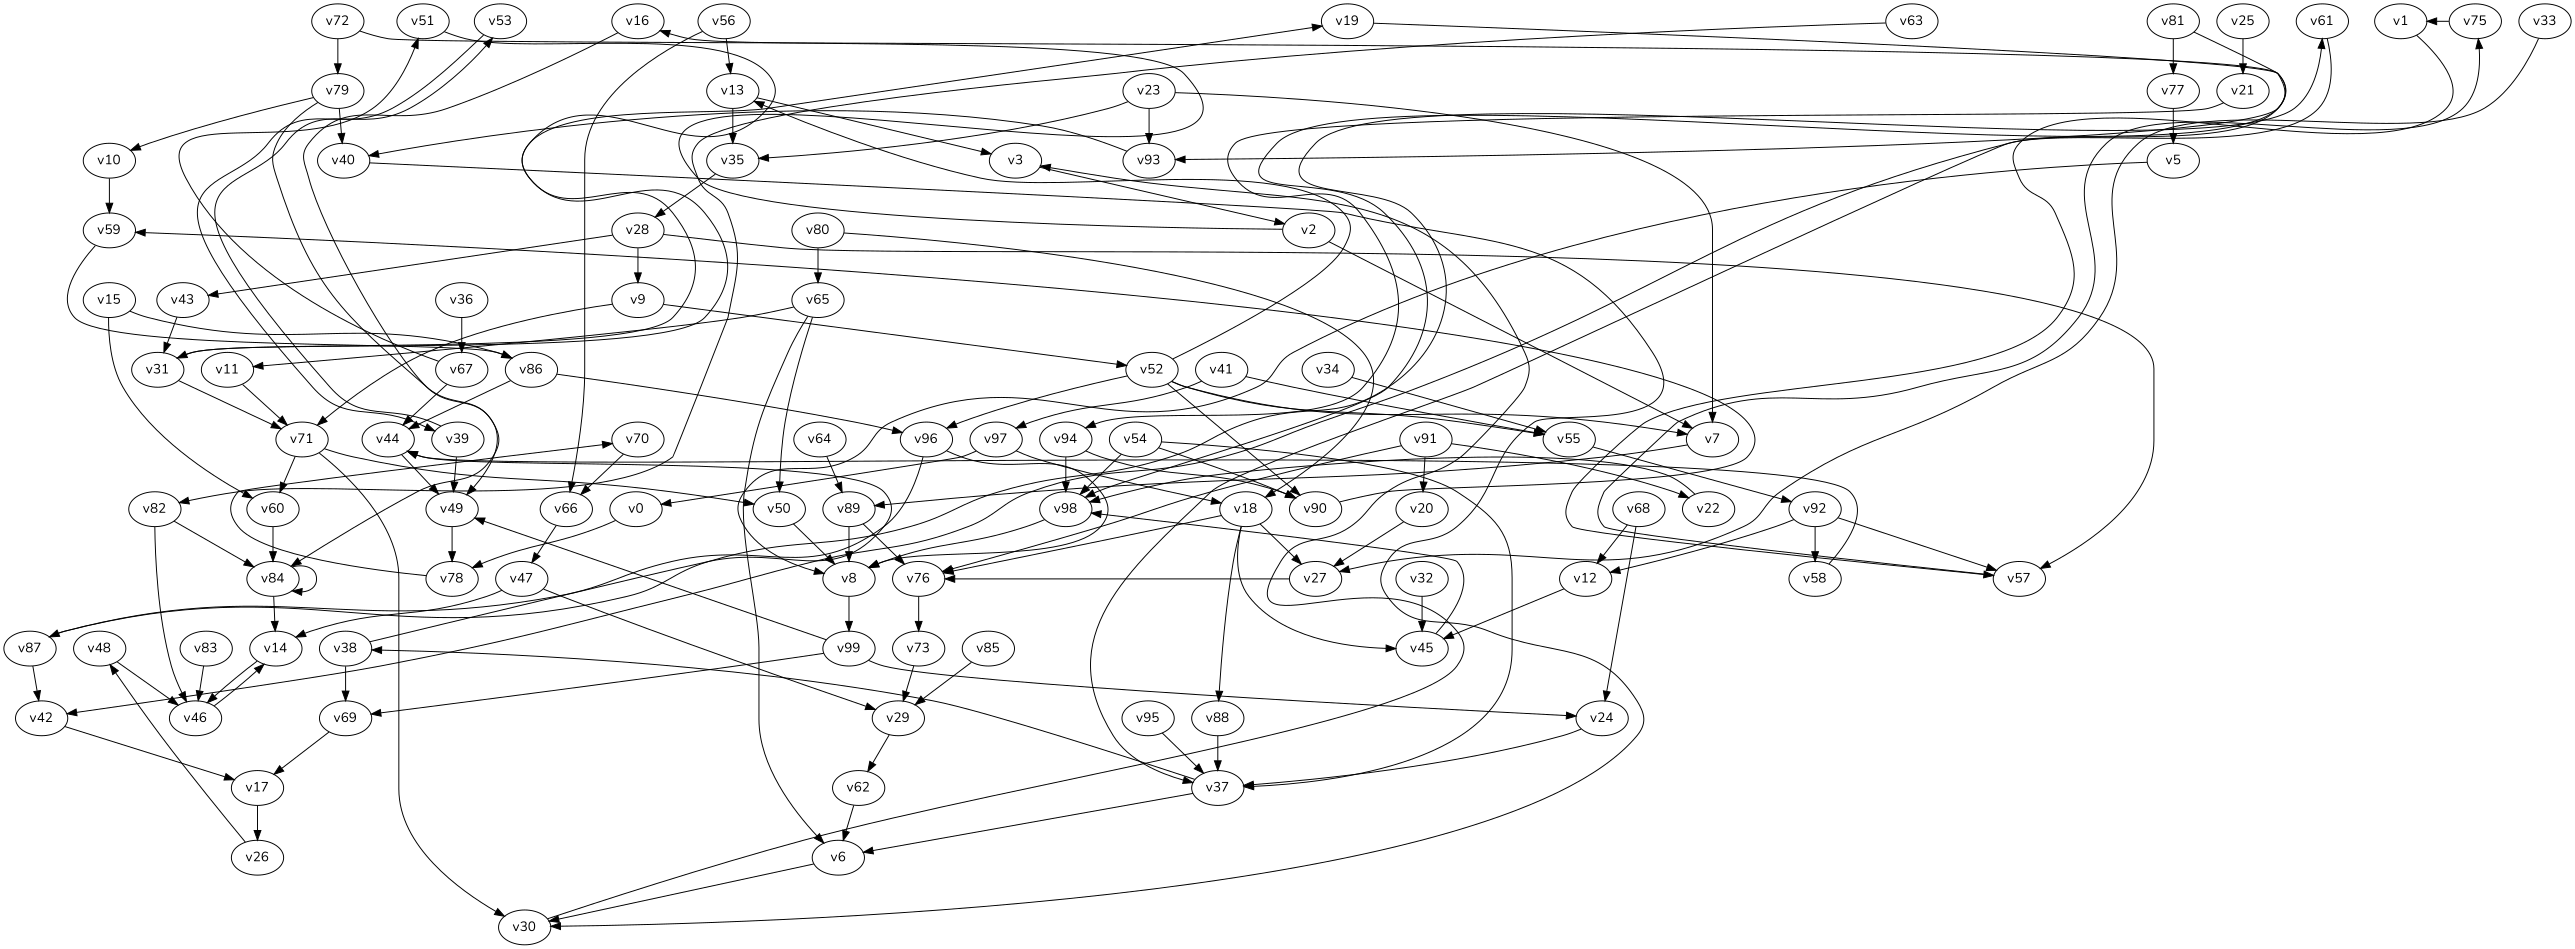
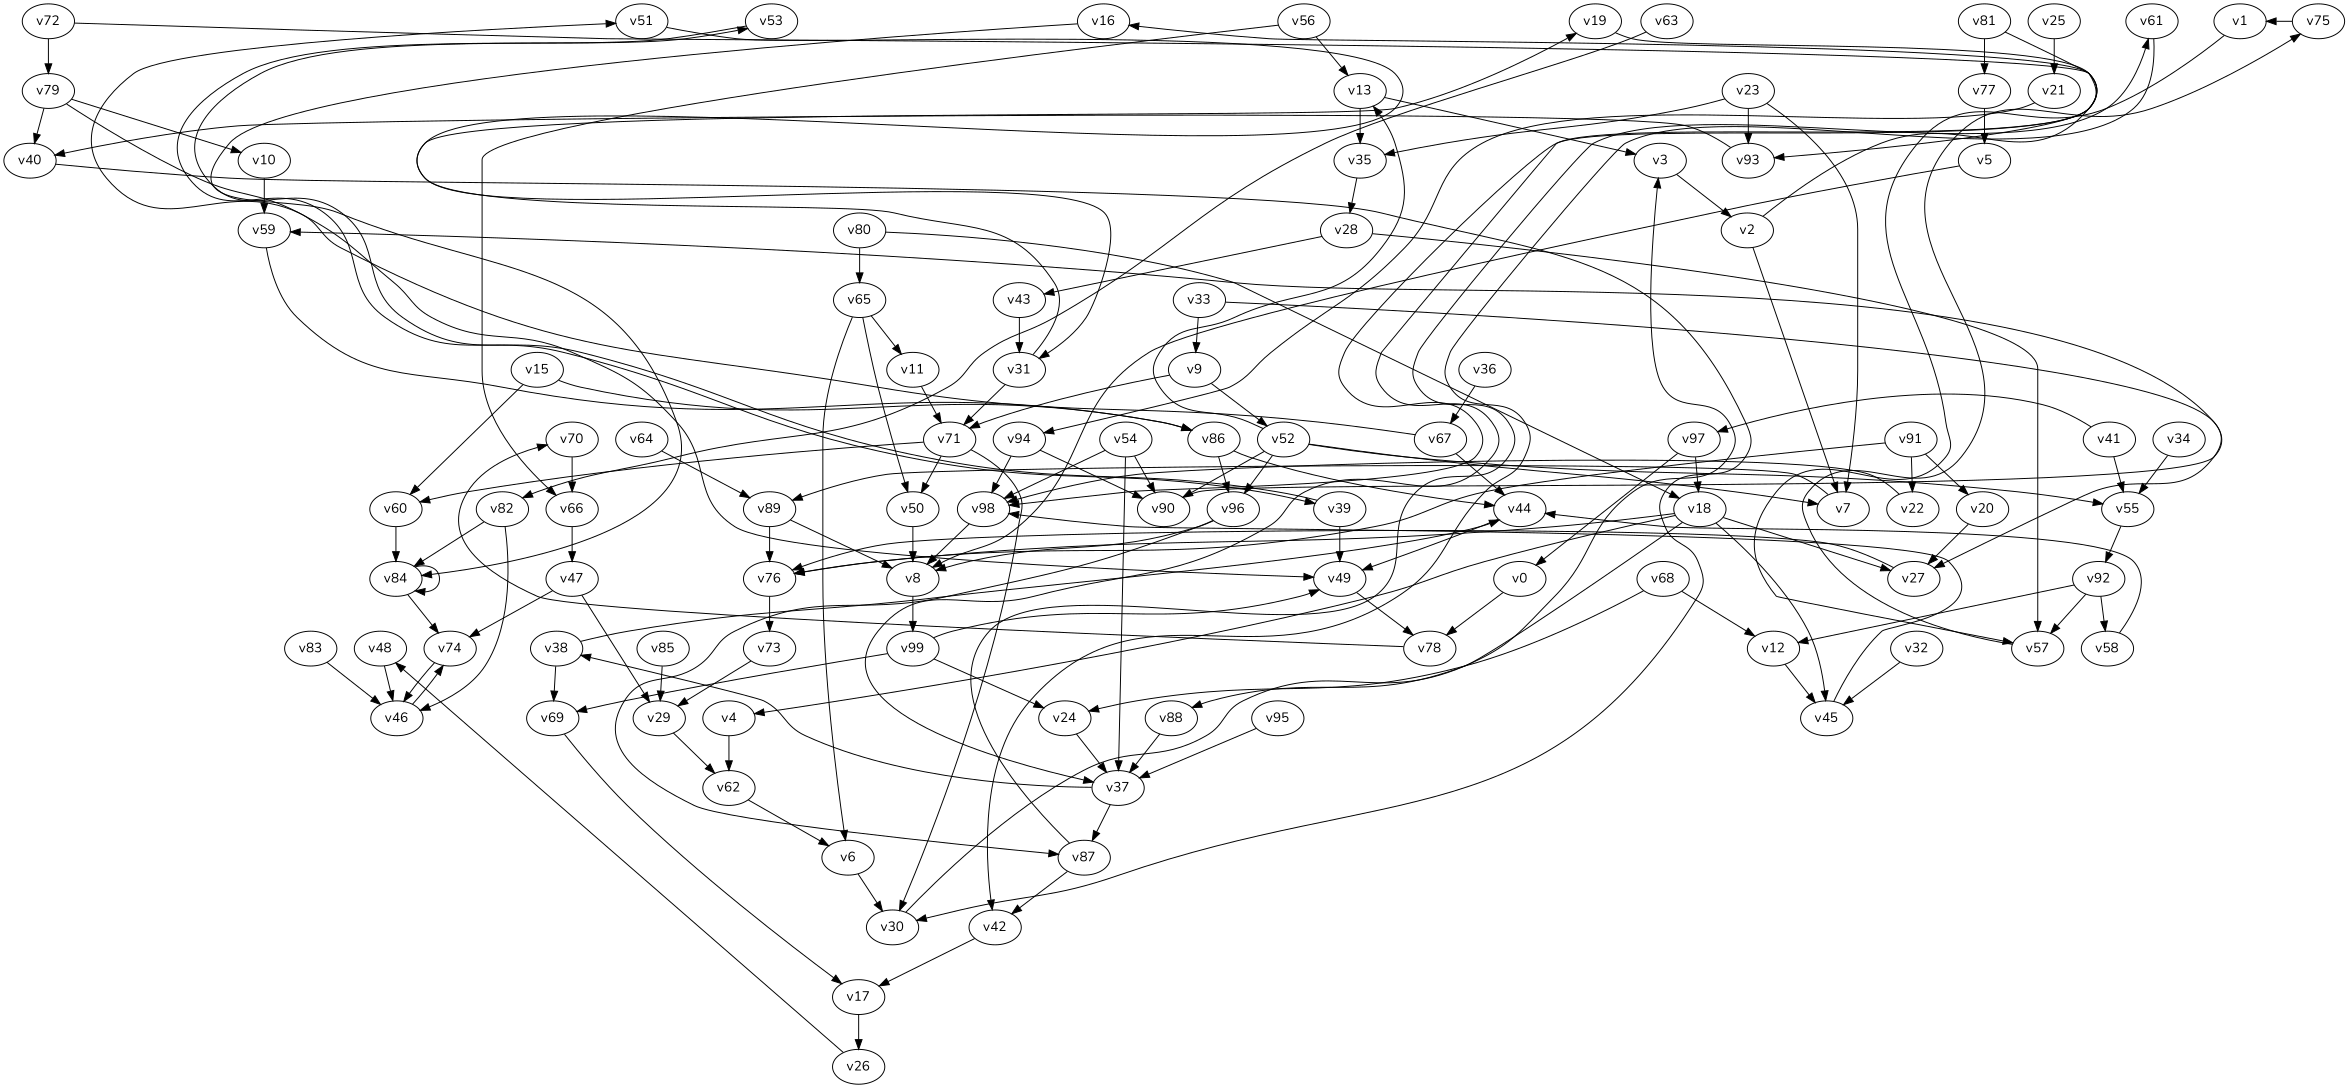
edge "v28" -> "v9": now "v33" -> "v9"
node "v14": label "v14" -> "v74"
node "v4": added
edge "v37" -> "v6": now "v37" -> "v87"
